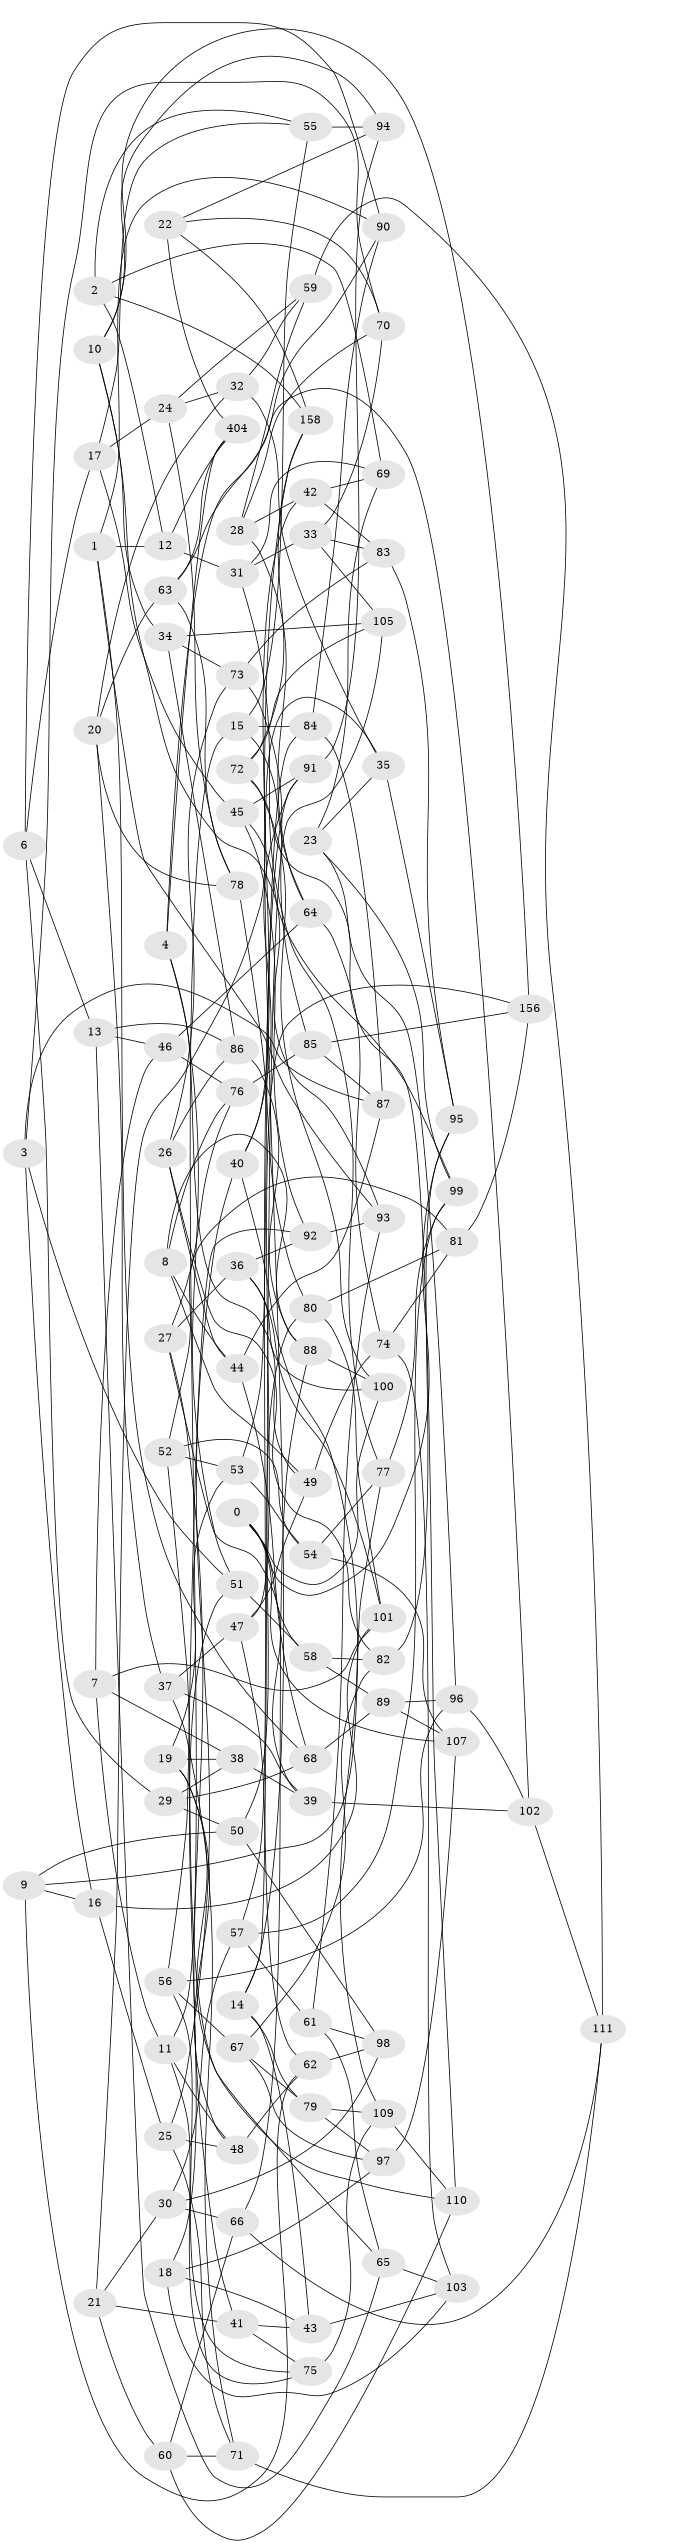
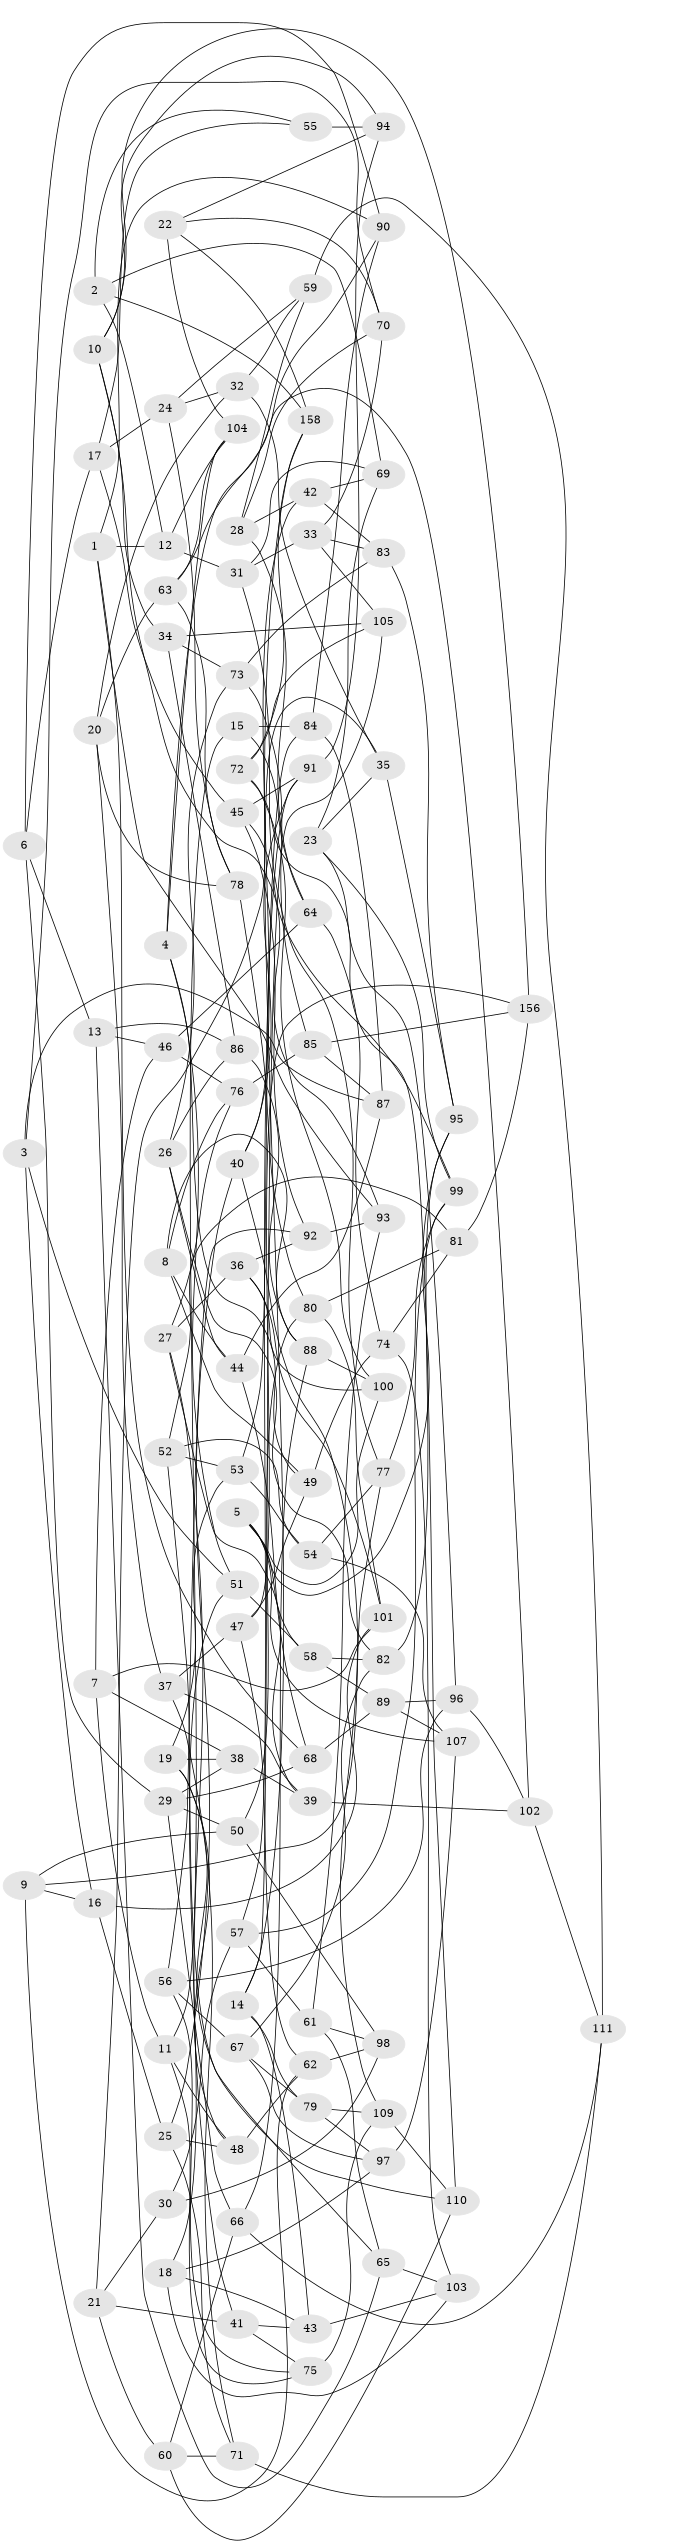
node "404": label "404" -> "104"
edge "55" -- "15": removed
node "0": label "0" -> "5"
edge "30" -- "66": now "29" -- "66"
